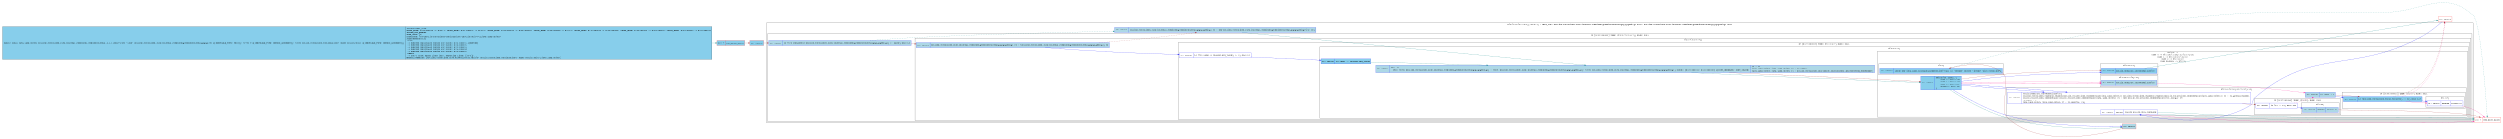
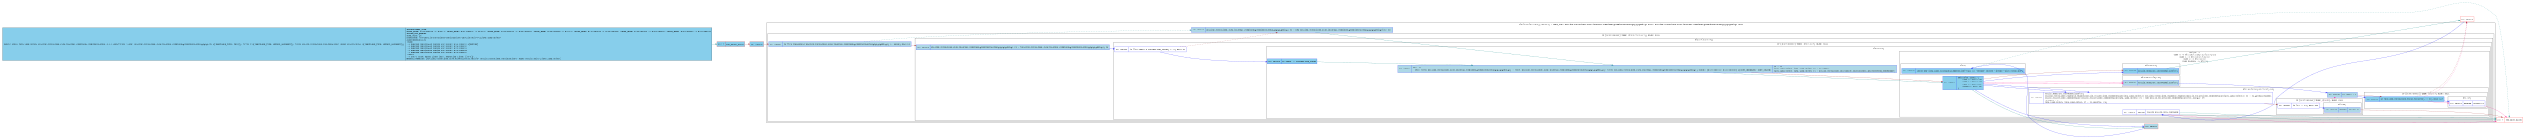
edge "26: 0x0004" -> "29: 0x0014": now "27: 0x000c" -> "29: 0x0014"
edge "35: 0x0031" -> "39: 0x004c": color deeppink -> blue
edge "32: 0x0025" -> "33: 0x002c": color brown -> blue
